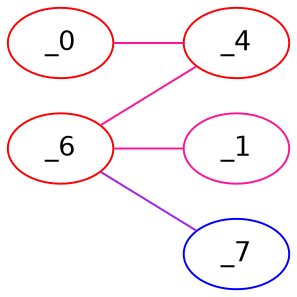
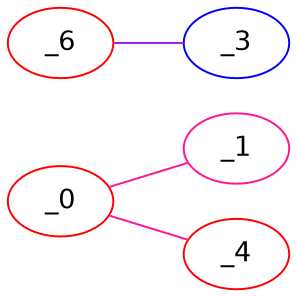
edge "_4" -- "_6": removed
edge "_6" -- "_1": now "_0" -- "_1"
node "_7": label "_7" -> "_3"
